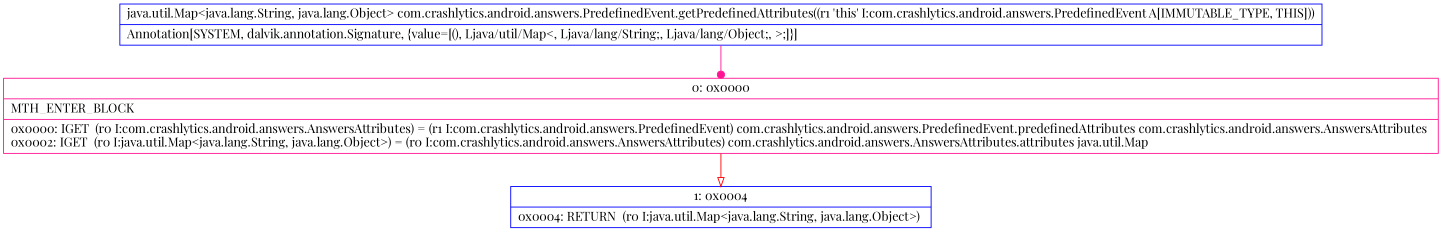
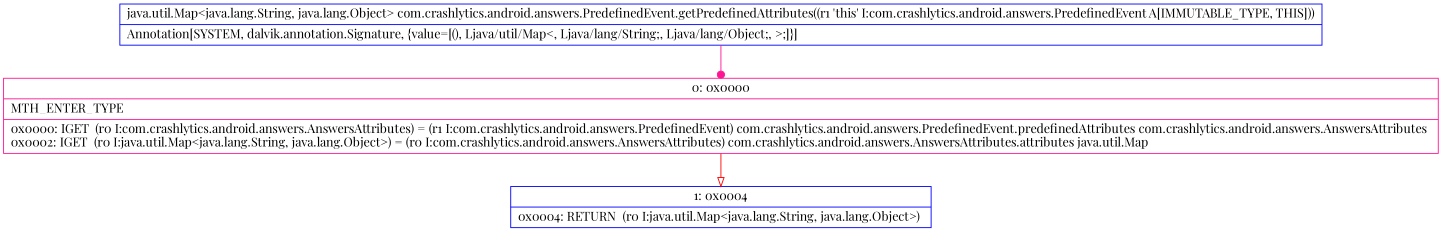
node "0: 0x0000": text "MTH_ENTER_BLOCK" -> "MTH_ENTER_TYPE"
